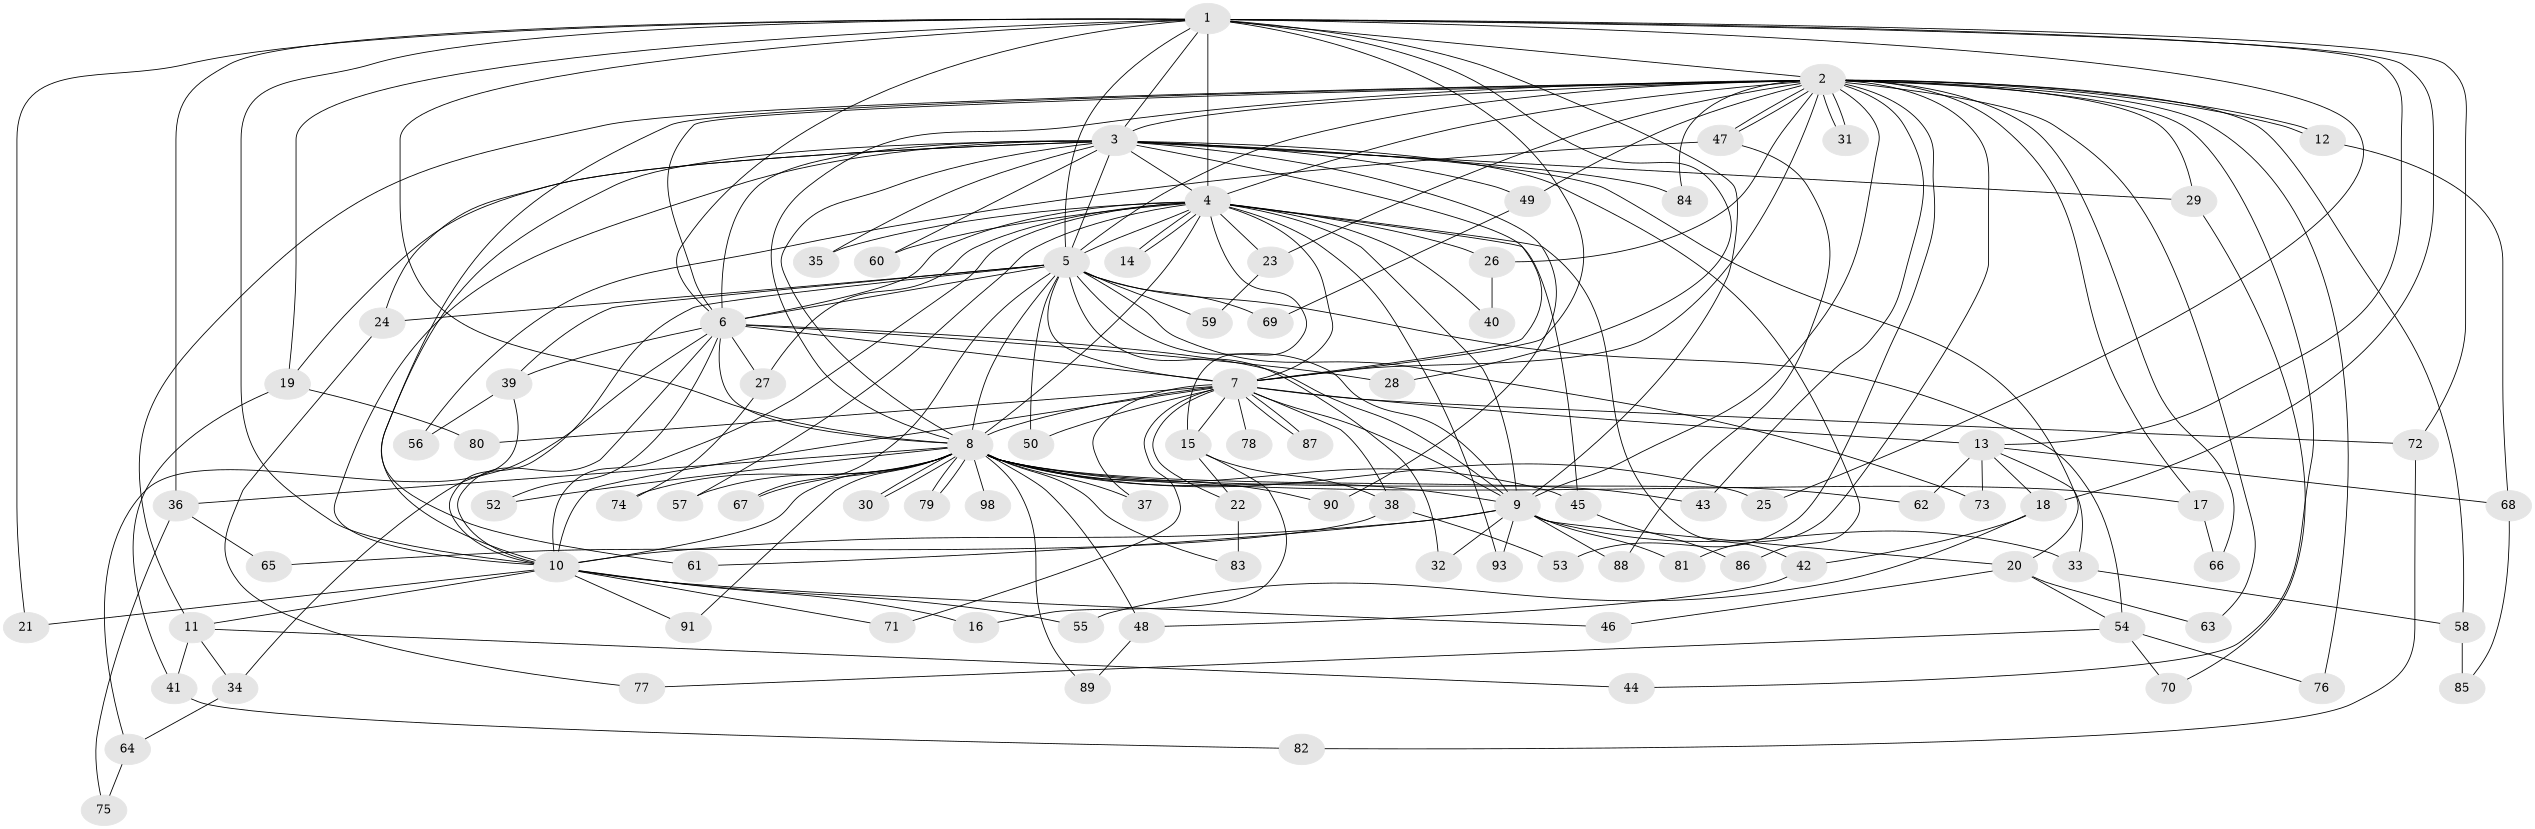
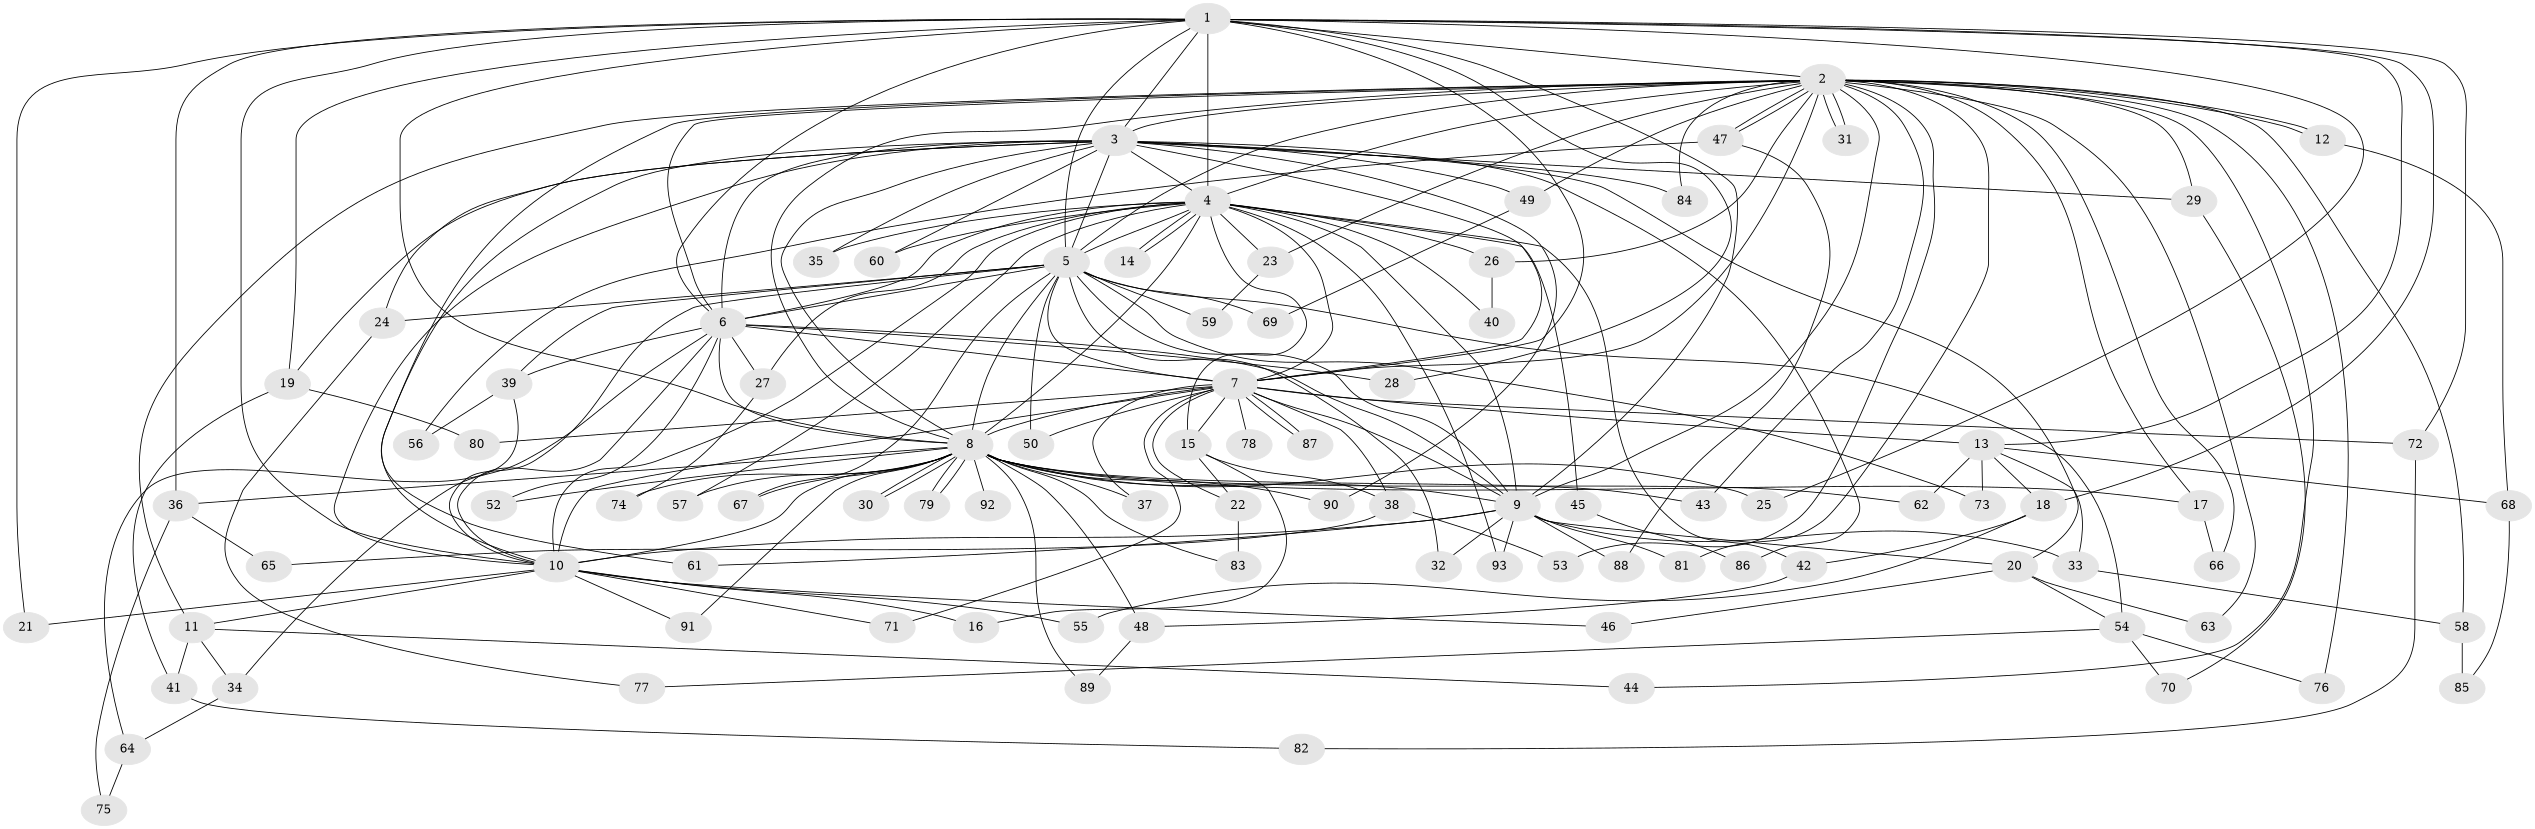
edge "8" -- "45": removed
node "98": label "98" -> "92"
